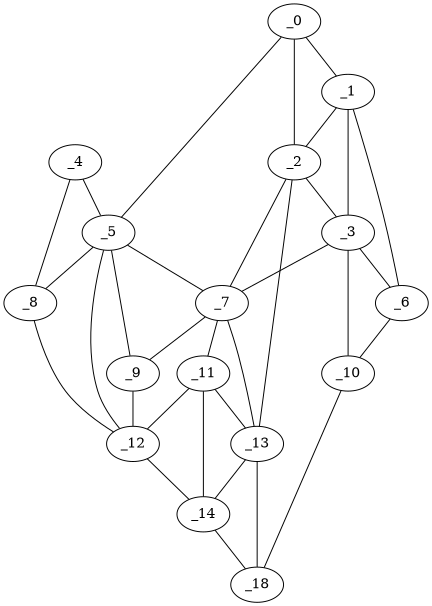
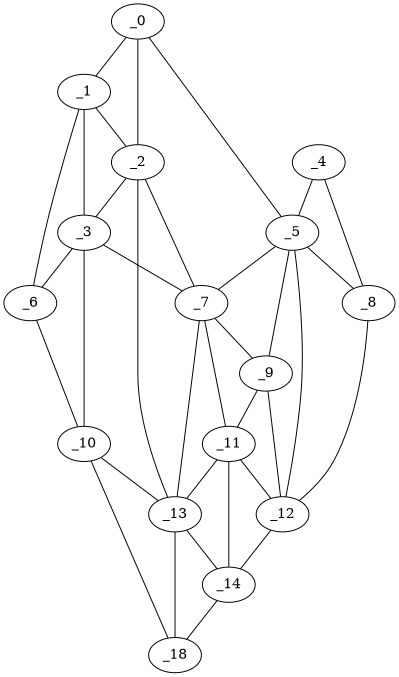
edge "_9" -- "_11": added
edge "_10" -- "_13": added
